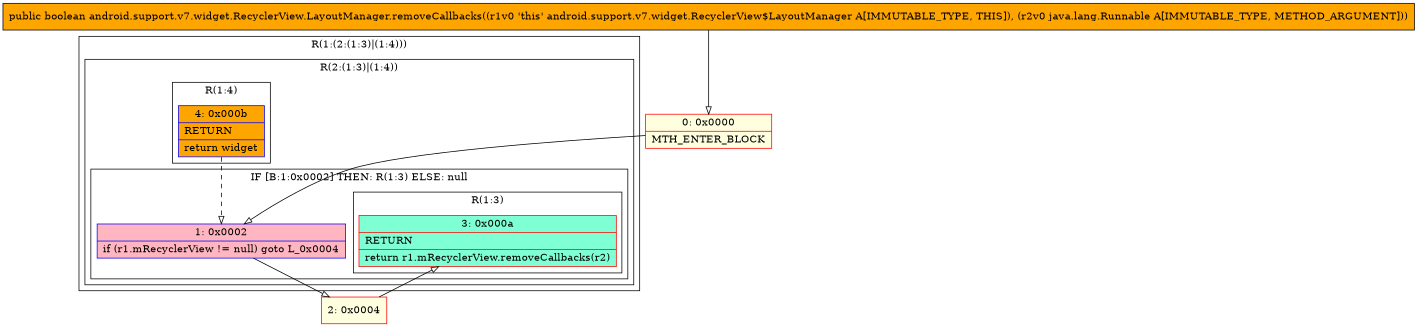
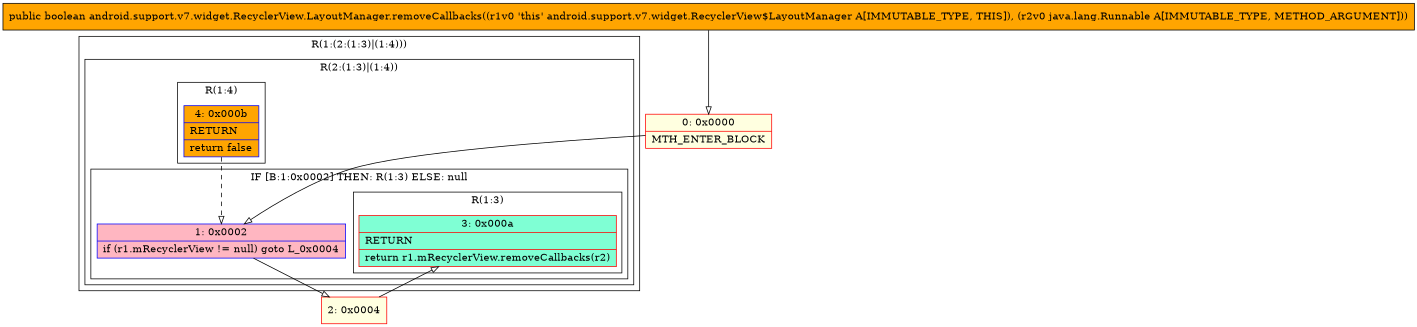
node "4: 0x000b": text "return widget" -> "return false"
